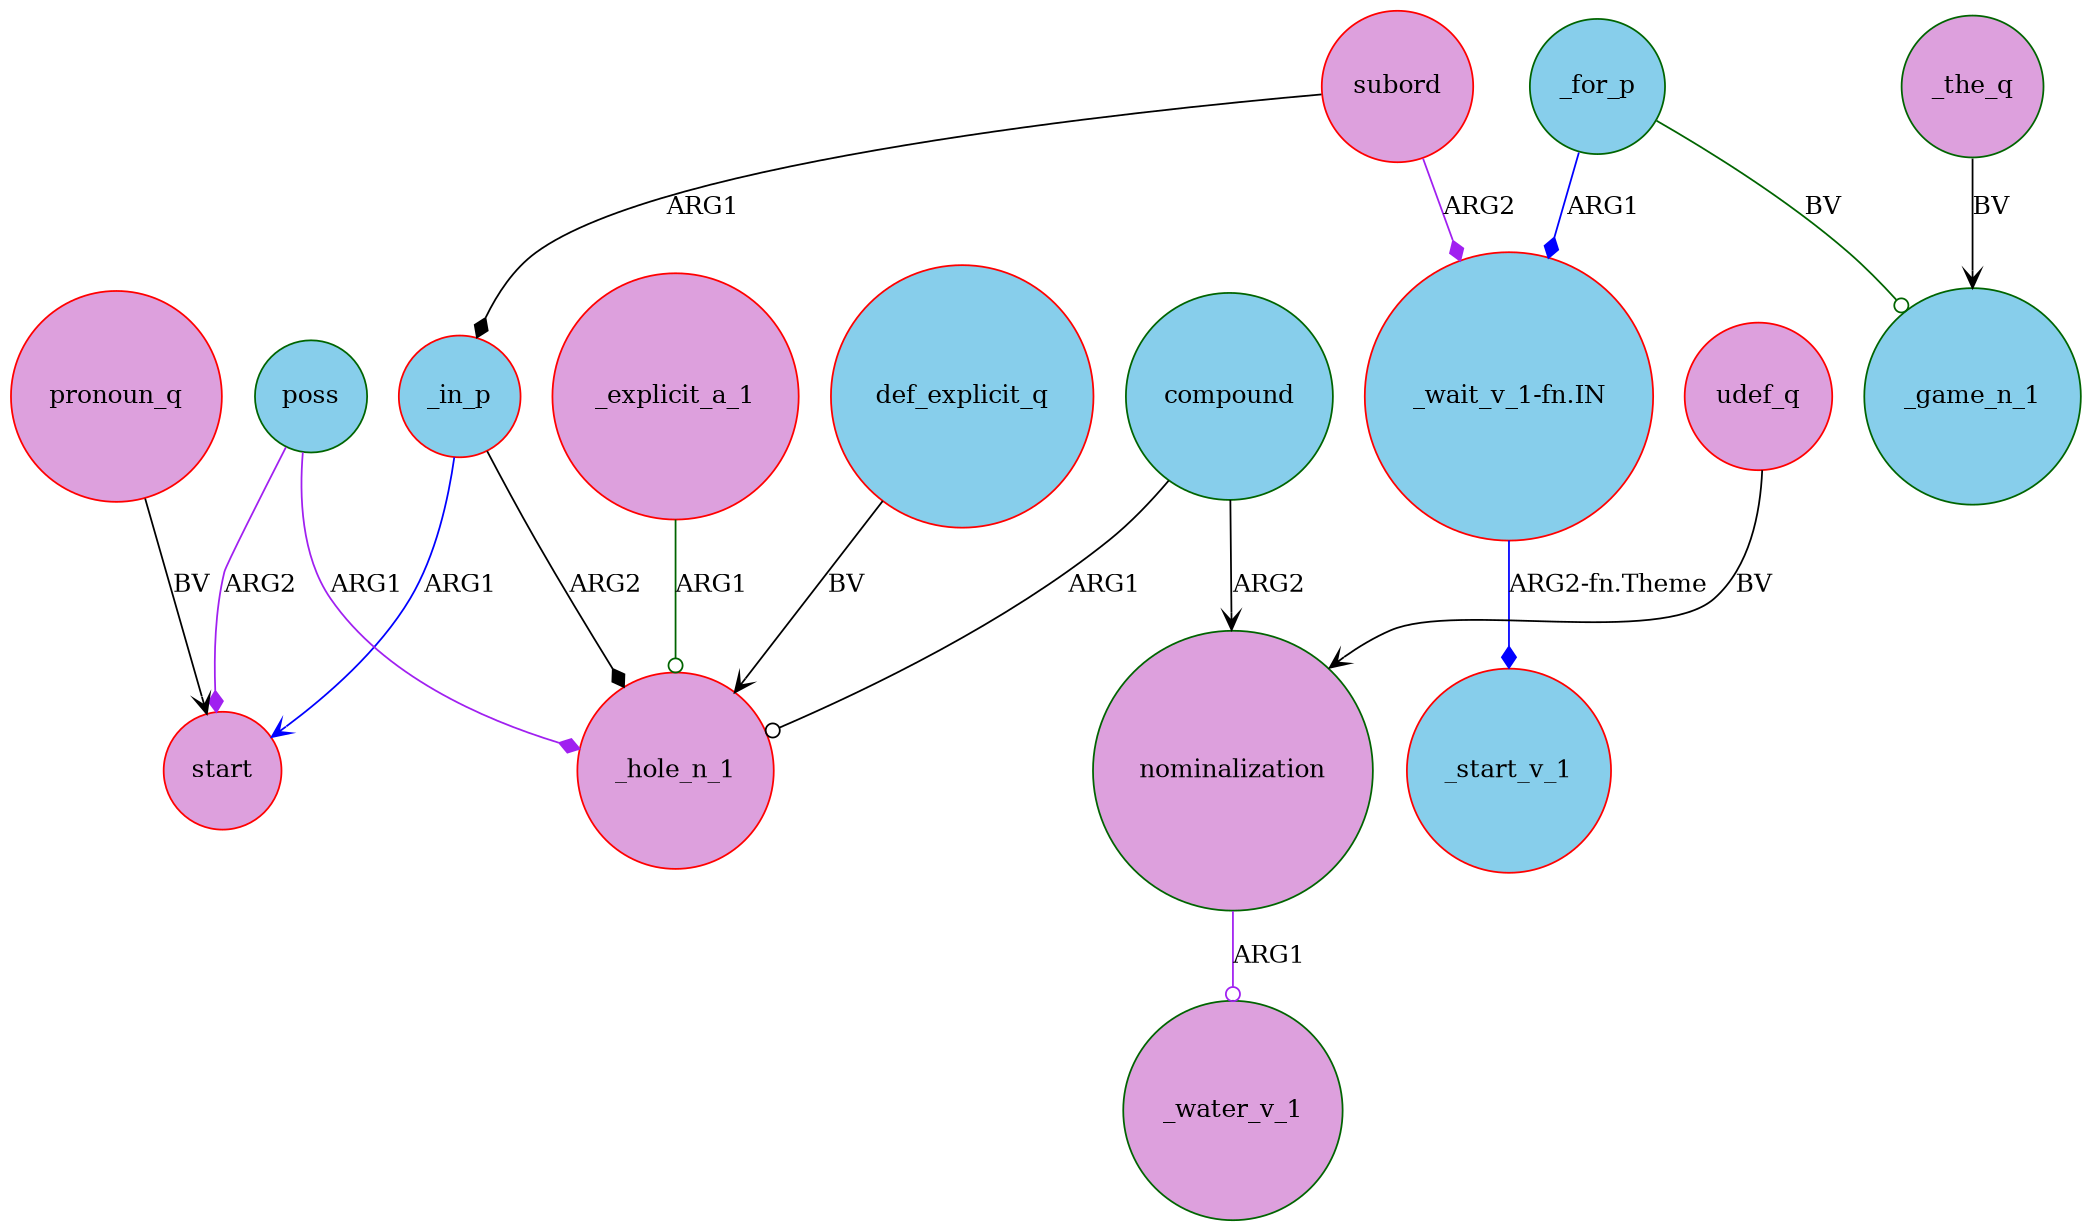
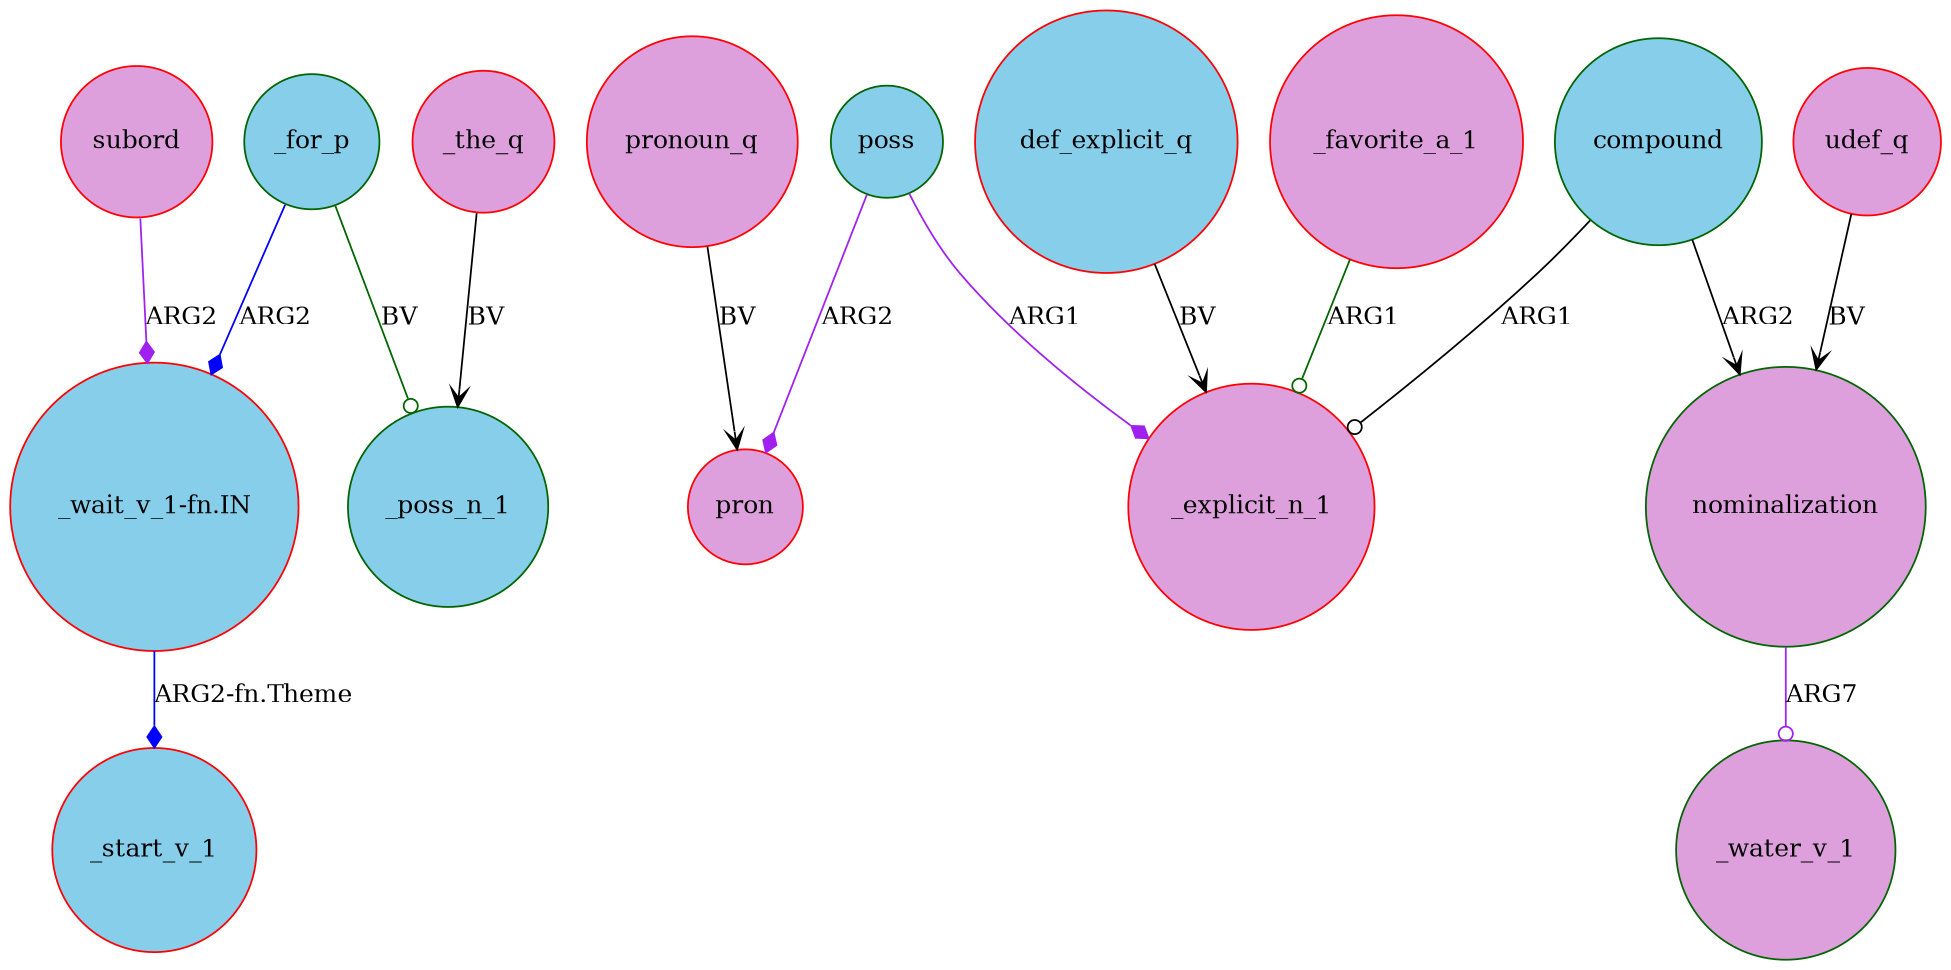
node "_the_q": color darkgreen -> red
edge "_for_p" -> "_wait_v_1-fn.IN": label "ARG1" -> "ARG2"
node "_in_p": removed
node "_explicit_a_1": label "_explicit_a_1" -> "_favorite_a_1"
node "_game_n_1": label "_game_n_1" -> "_poss_n_1"
node "start": label "start" -> "pron"
node "_hole_n_1": label "_hole_n_1" -> "_explicit_n_1"
edge "nominalization" -> "_water_v_1": label "ARG1" -> "ARG7"
